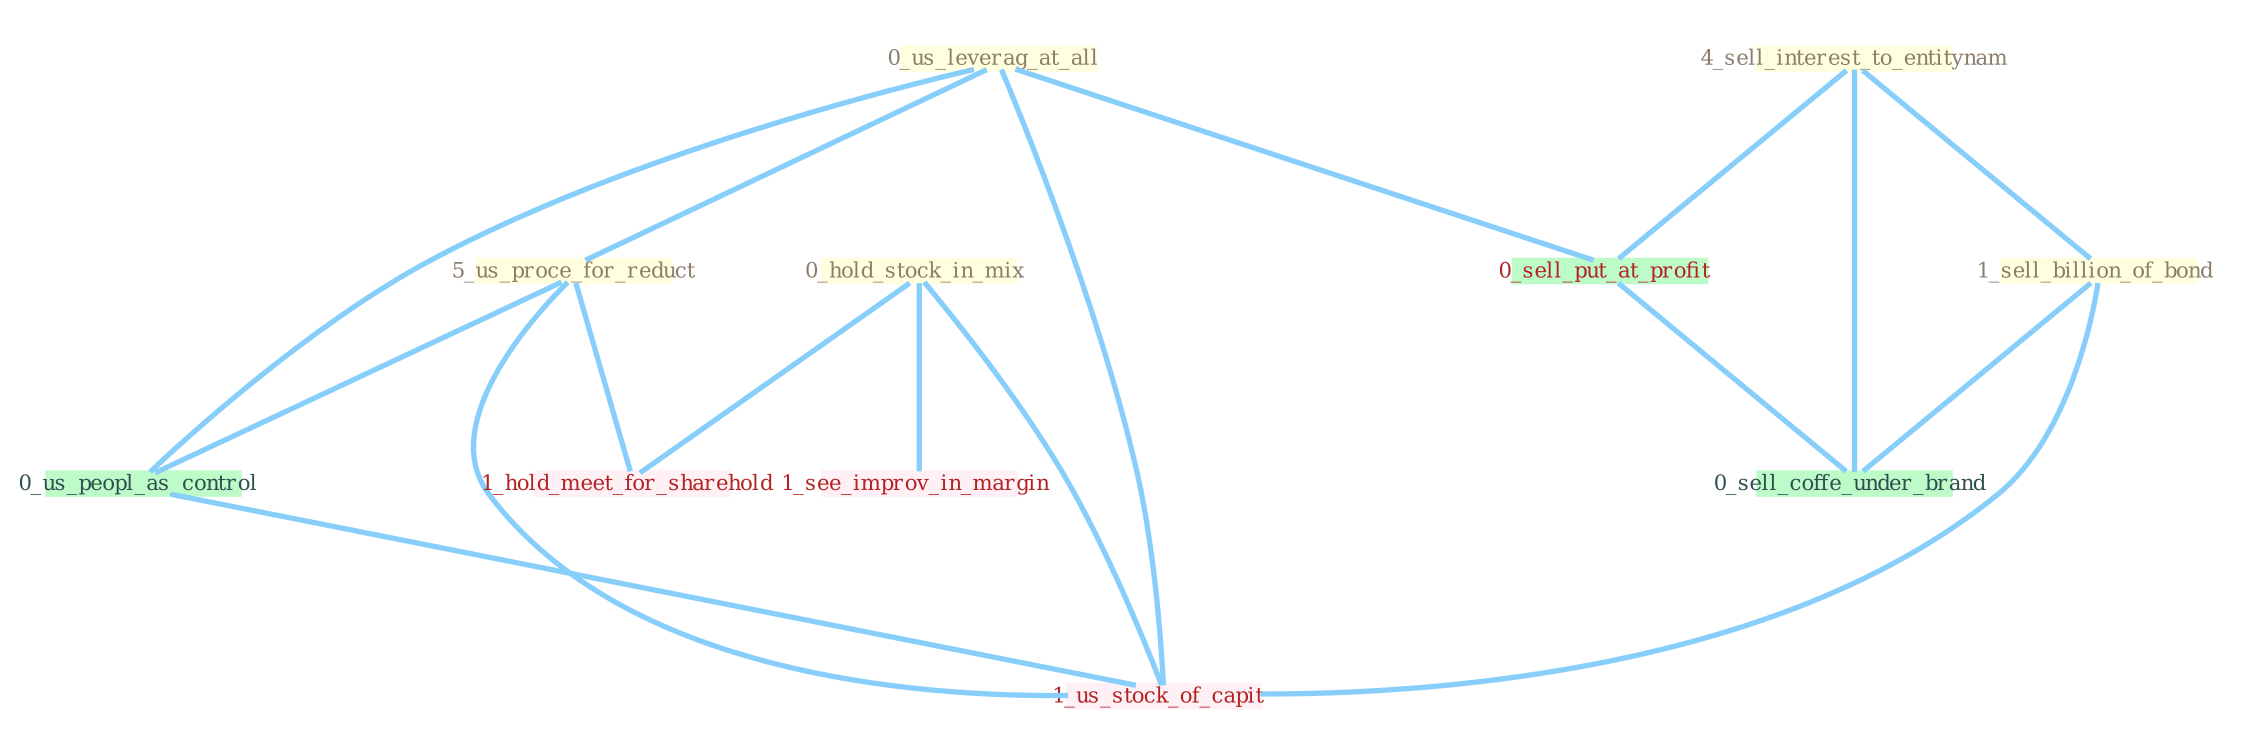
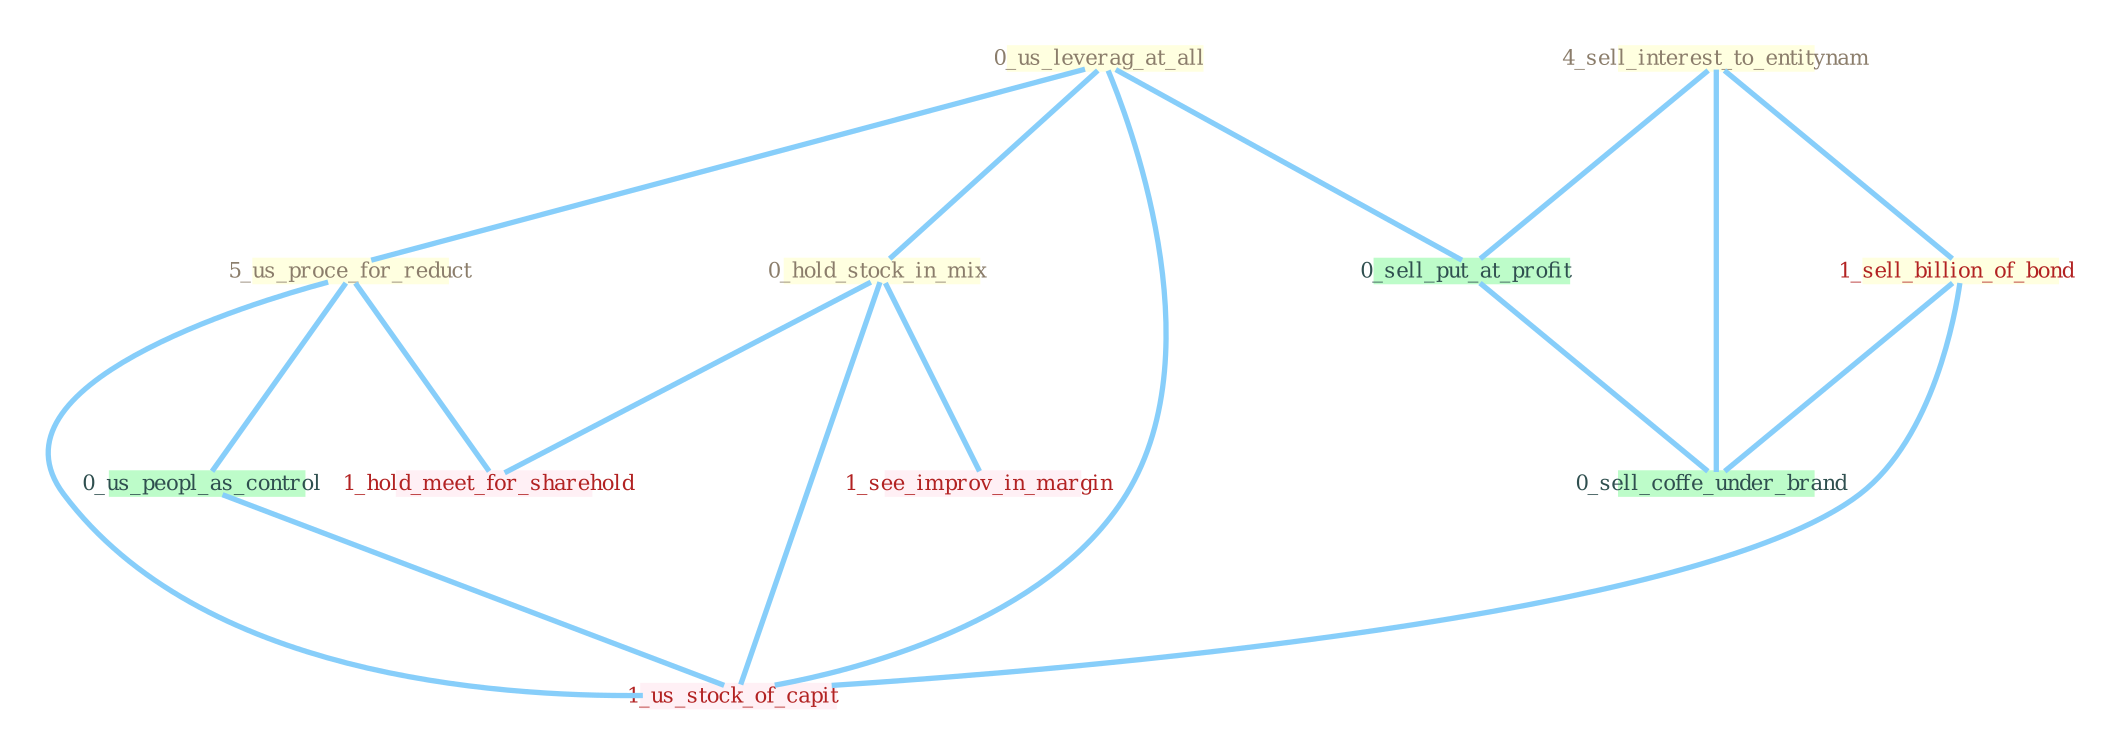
edge "0_us_leverag_at_all" -- "0_us_peopl_as_control": now "0_us_leverag_at_all" -- "0_hold_stock_in_mix"
node "0_sell_put_at_profit": fontcolor #b22222 -> #2f4f4f
node "1_sell_billion_of_bond": fontcolor #8b7d6b -> #b22222
